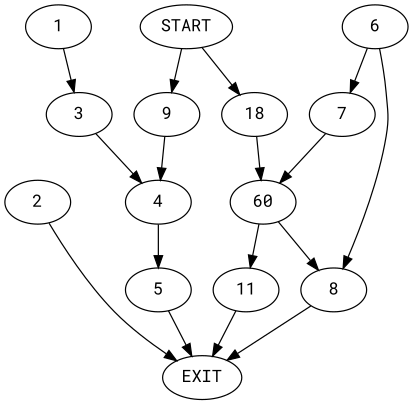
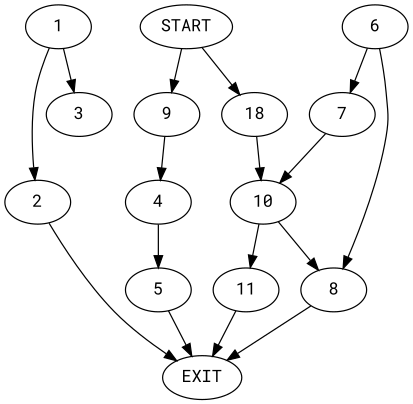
edge "1" -> "2": added
edge "3" -> "4": removed
node "60": label "60" -> "10"
